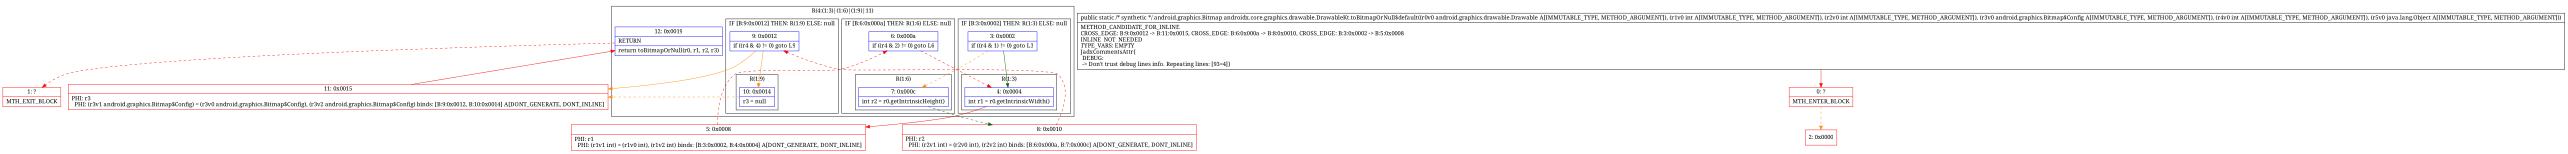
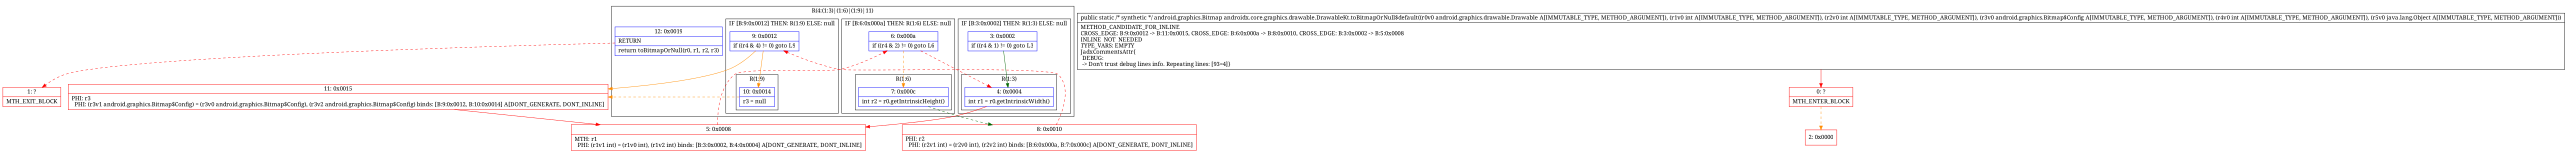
edge "3: 0x0002" -> "7: 0x000c": now "6: 0x000a" -> "7: 0x000c"
edge "11: 0x0015" -> "12: 0x0019": now "11: 0x0015" -> "5: 0x0008"
node "5: 0x0008": text "PHI: r1" -> "MTH: r1"
